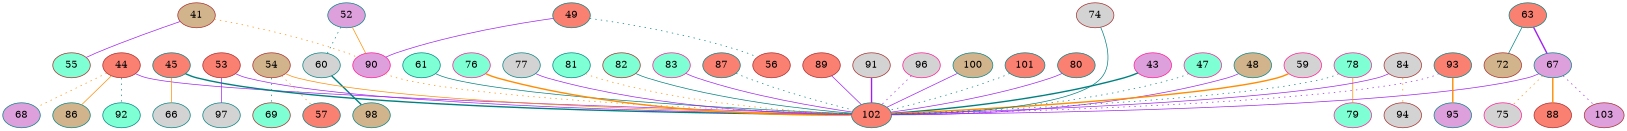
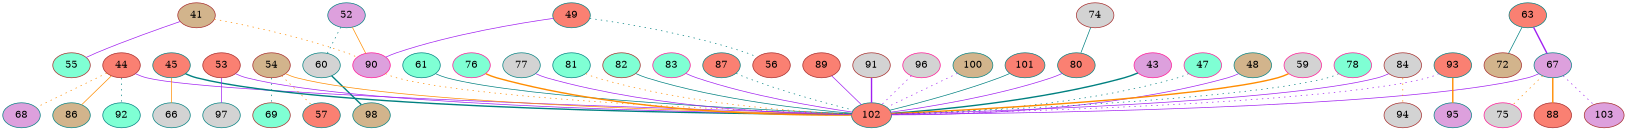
edge "100" -- "102": style solid -> dotted
edge "101" -- "102": style dotted -> solid
edge "74" -- "102": now "74" -- "80"
node "79": removed
